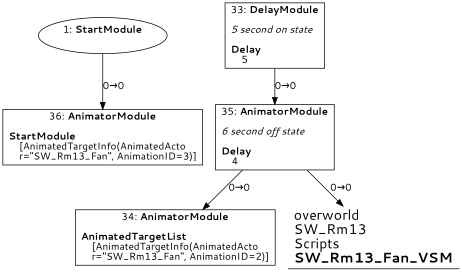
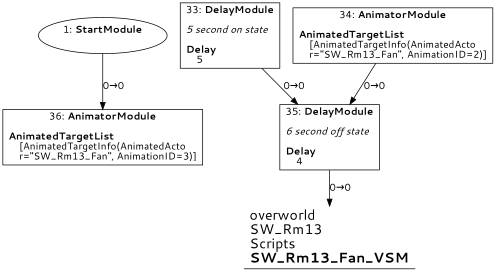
node "35:": text "AnimatorModule" -> "DelayModule"
node "36:": text "StartModule" -> "AnimatedTargetList"
edge "35:" -> "34:": reversed
